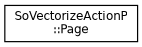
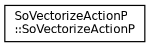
node "SoVectorizeActionP ::Page": label "SoVectorizeActionP ::Page" -> "SoVectorizeActionP ::SoVectorizeActionP"
